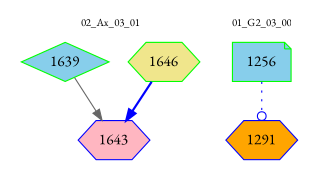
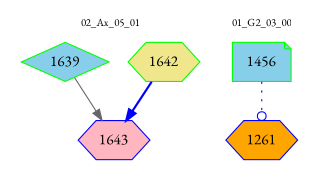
cluster "02_Ax_03_01": label "02_Ax_03_01" -> "02_Ax_05_01"
node "1646": label "1646" -> "1642"
node "1256": label "1256" -> "1456"
node "1291": label "1291" -> "1261"
